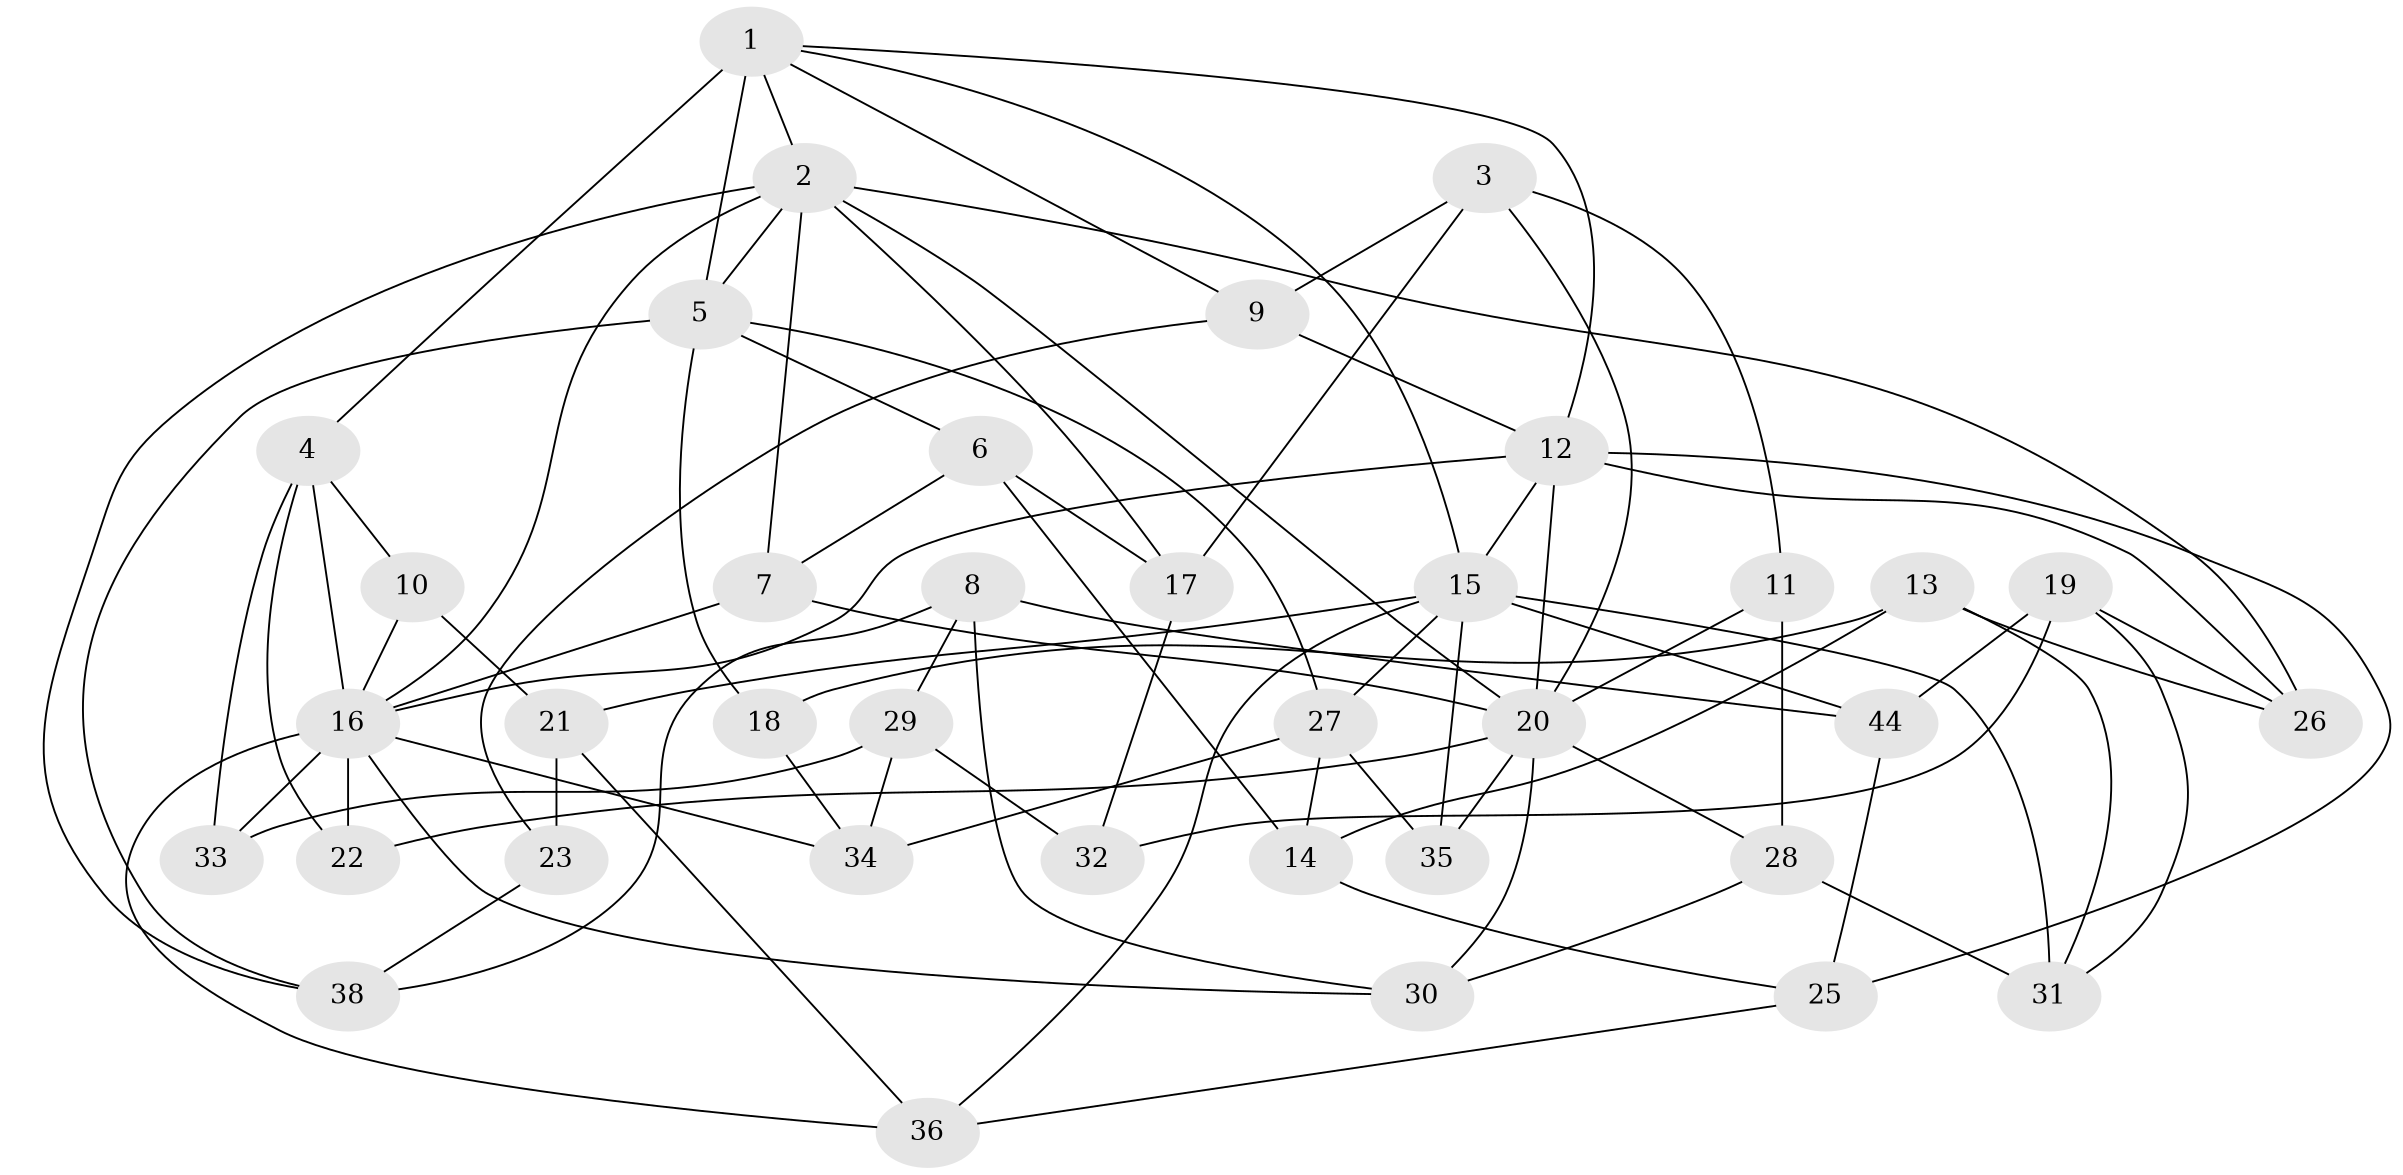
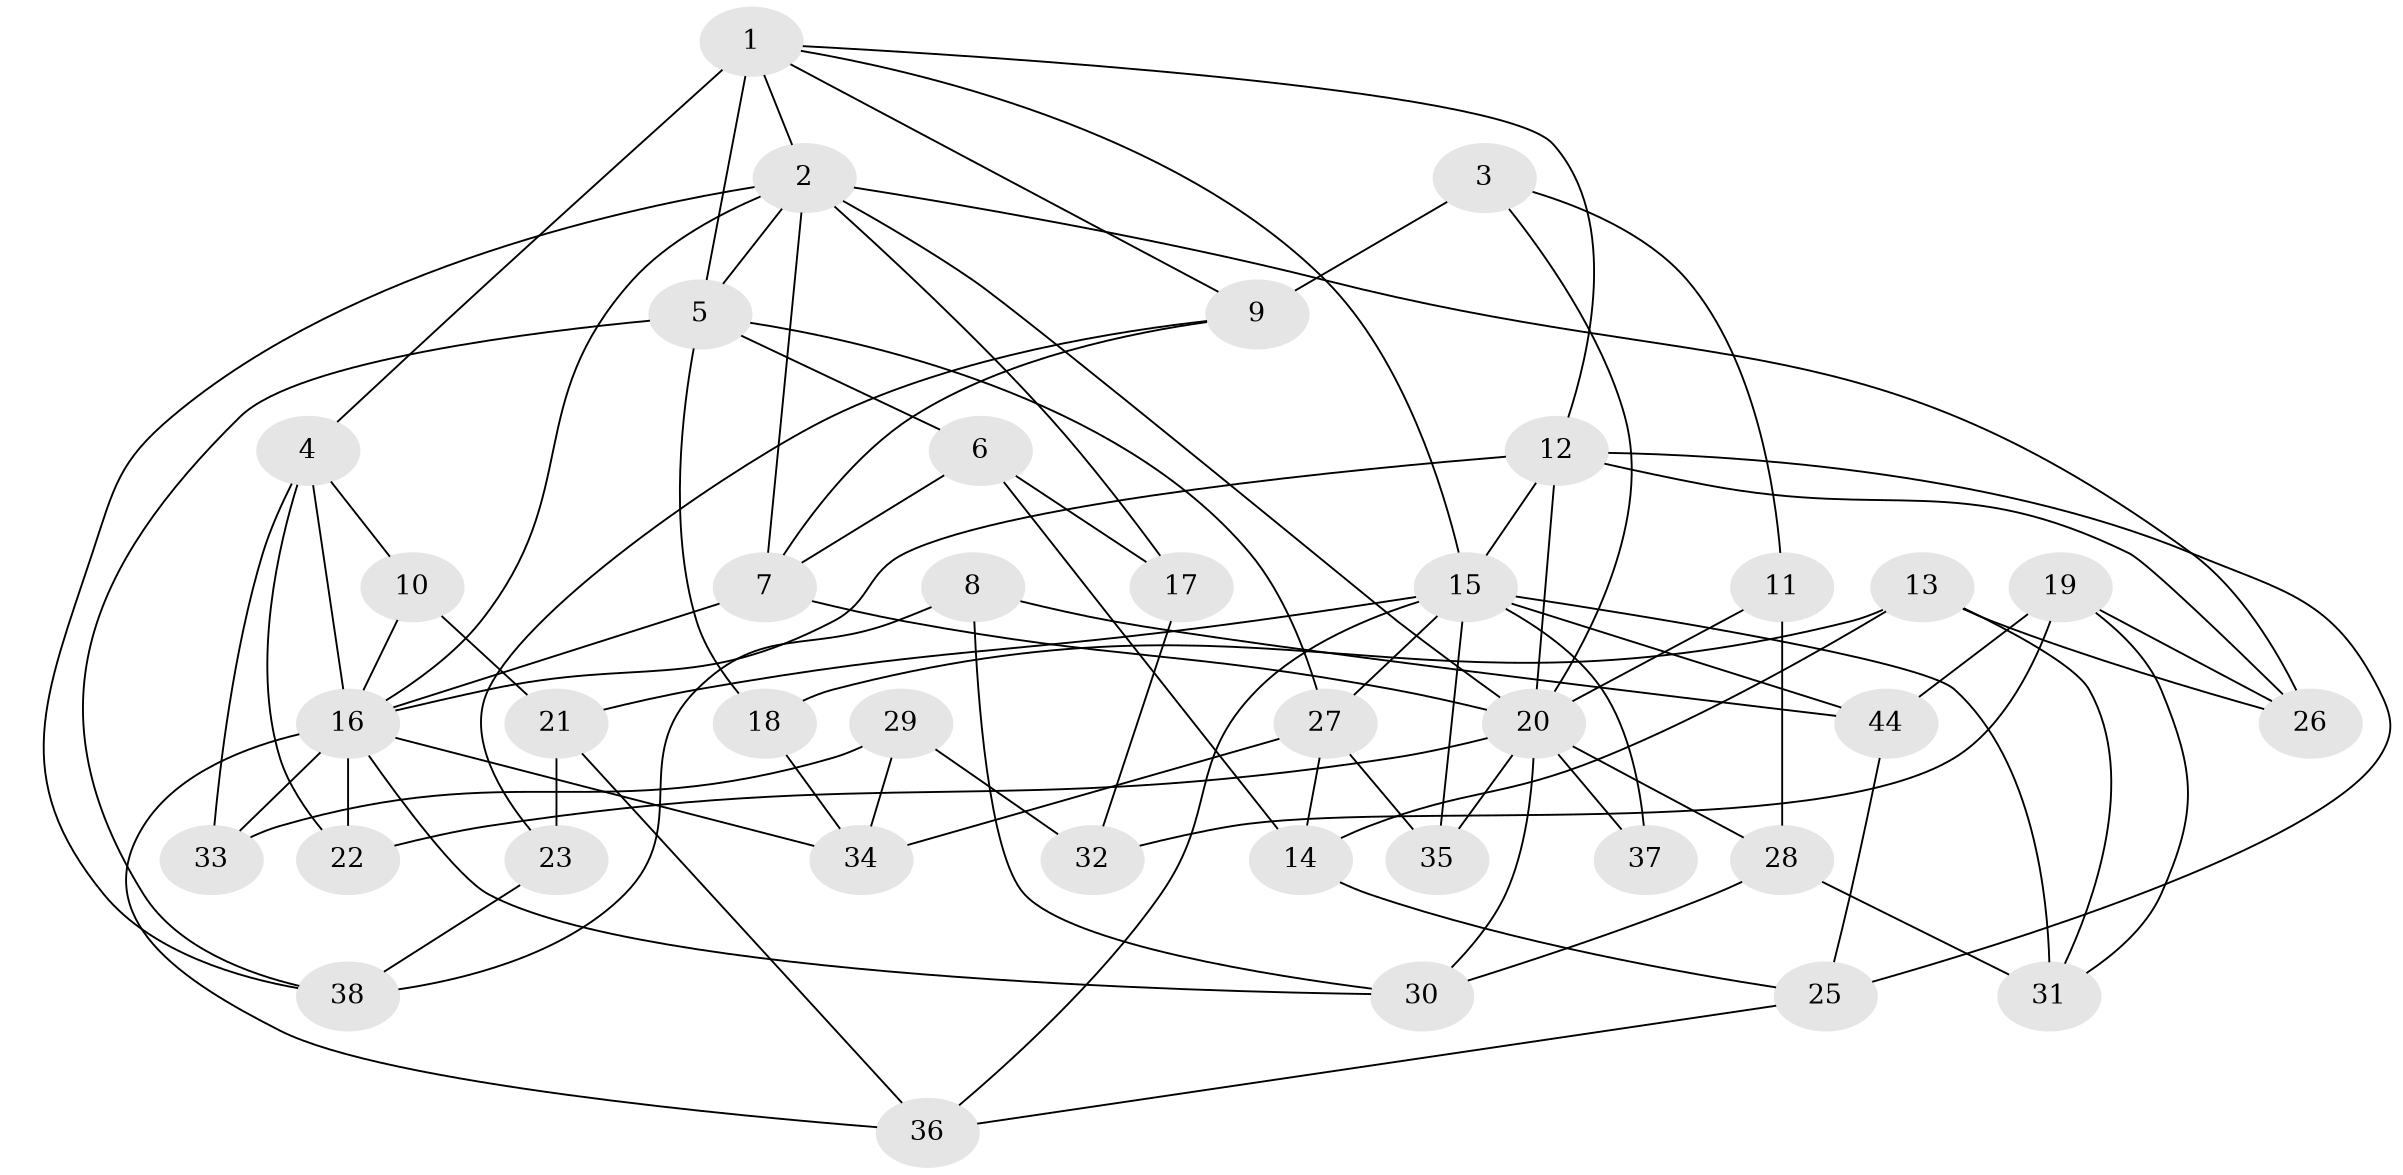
edge "3" -- "17": removed
edge "9" -- "12": now "9" -- "7"
edge "8" -- "29": removed
node "37": added
